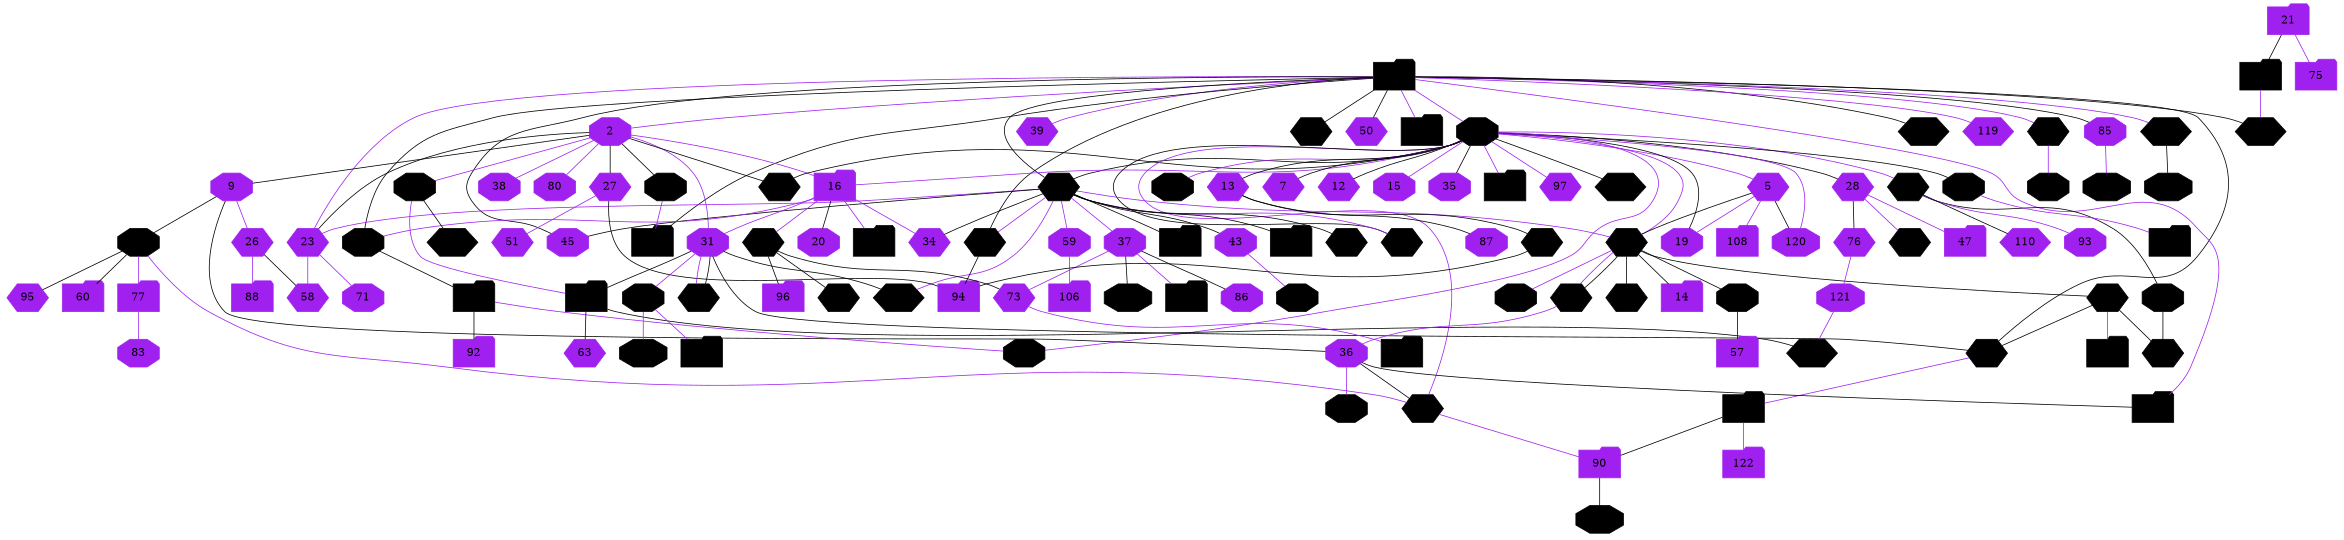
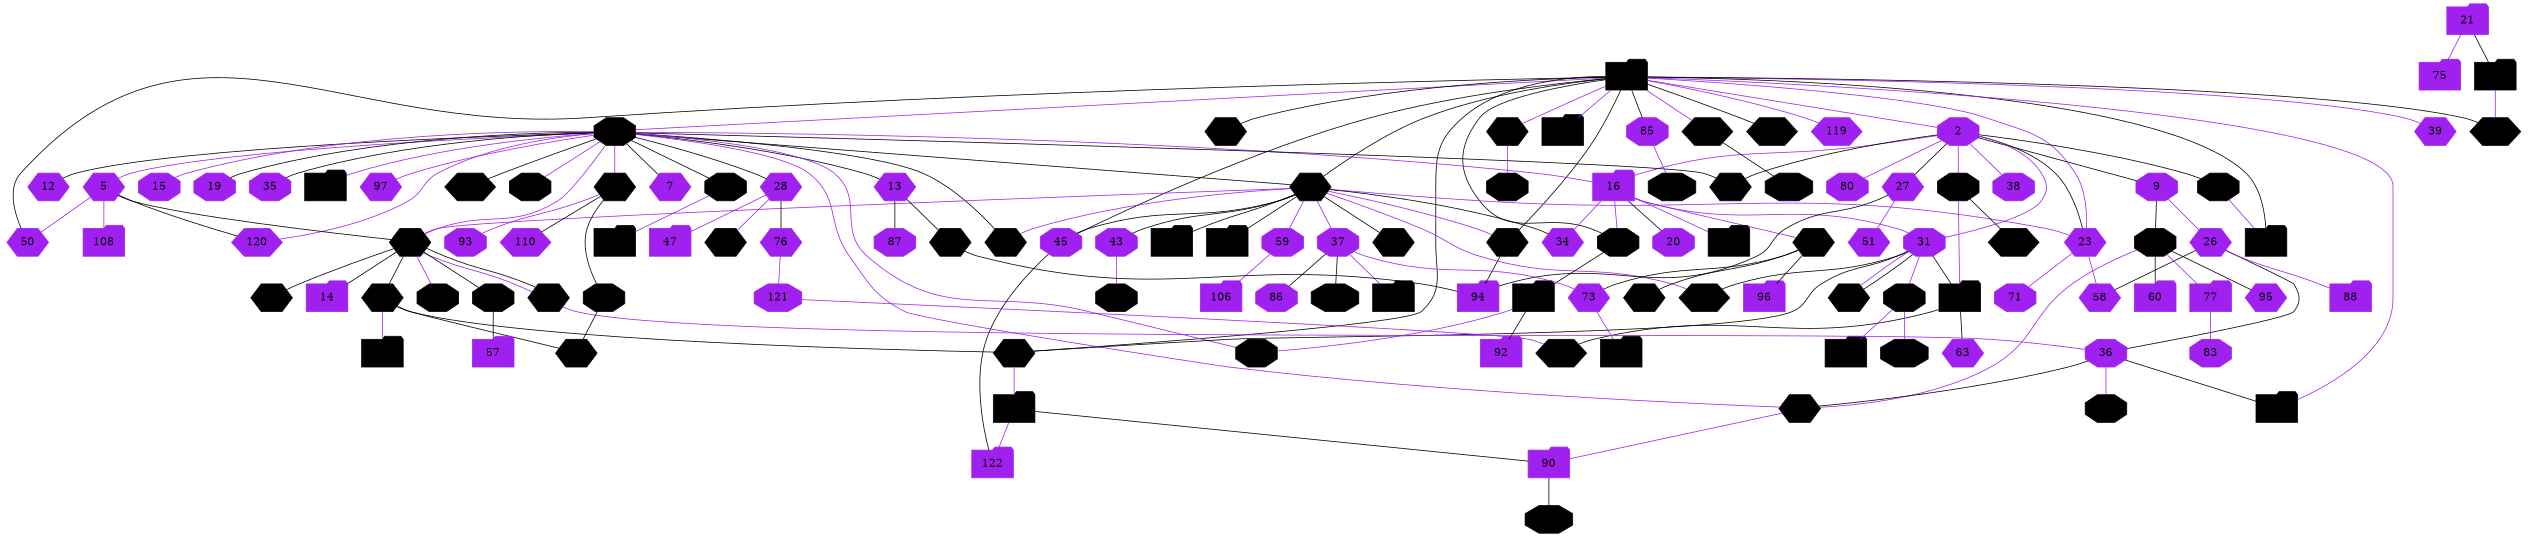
edge "5" -- "19": now "5" -- "50"
node "120": shape octagon -> hexagon
edge "9" -- "36": now "26" -- "36"
edge "45" -- "122": added
